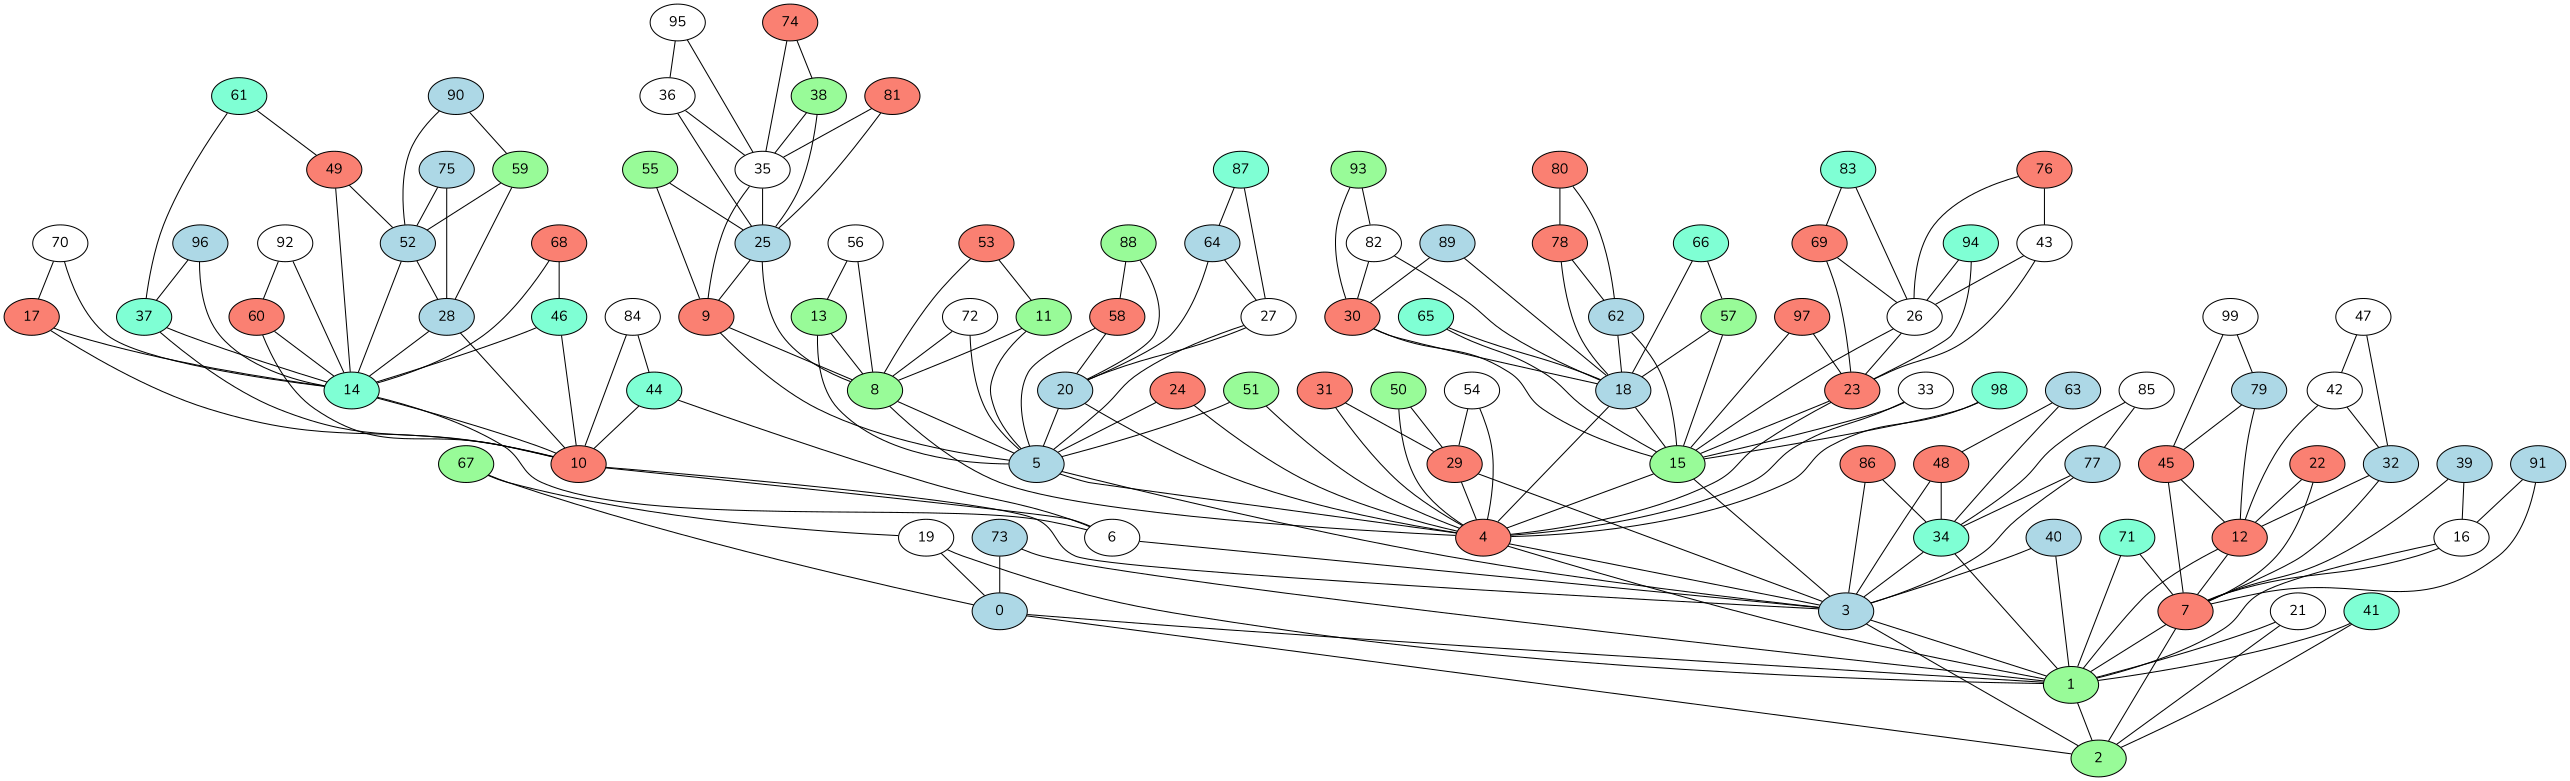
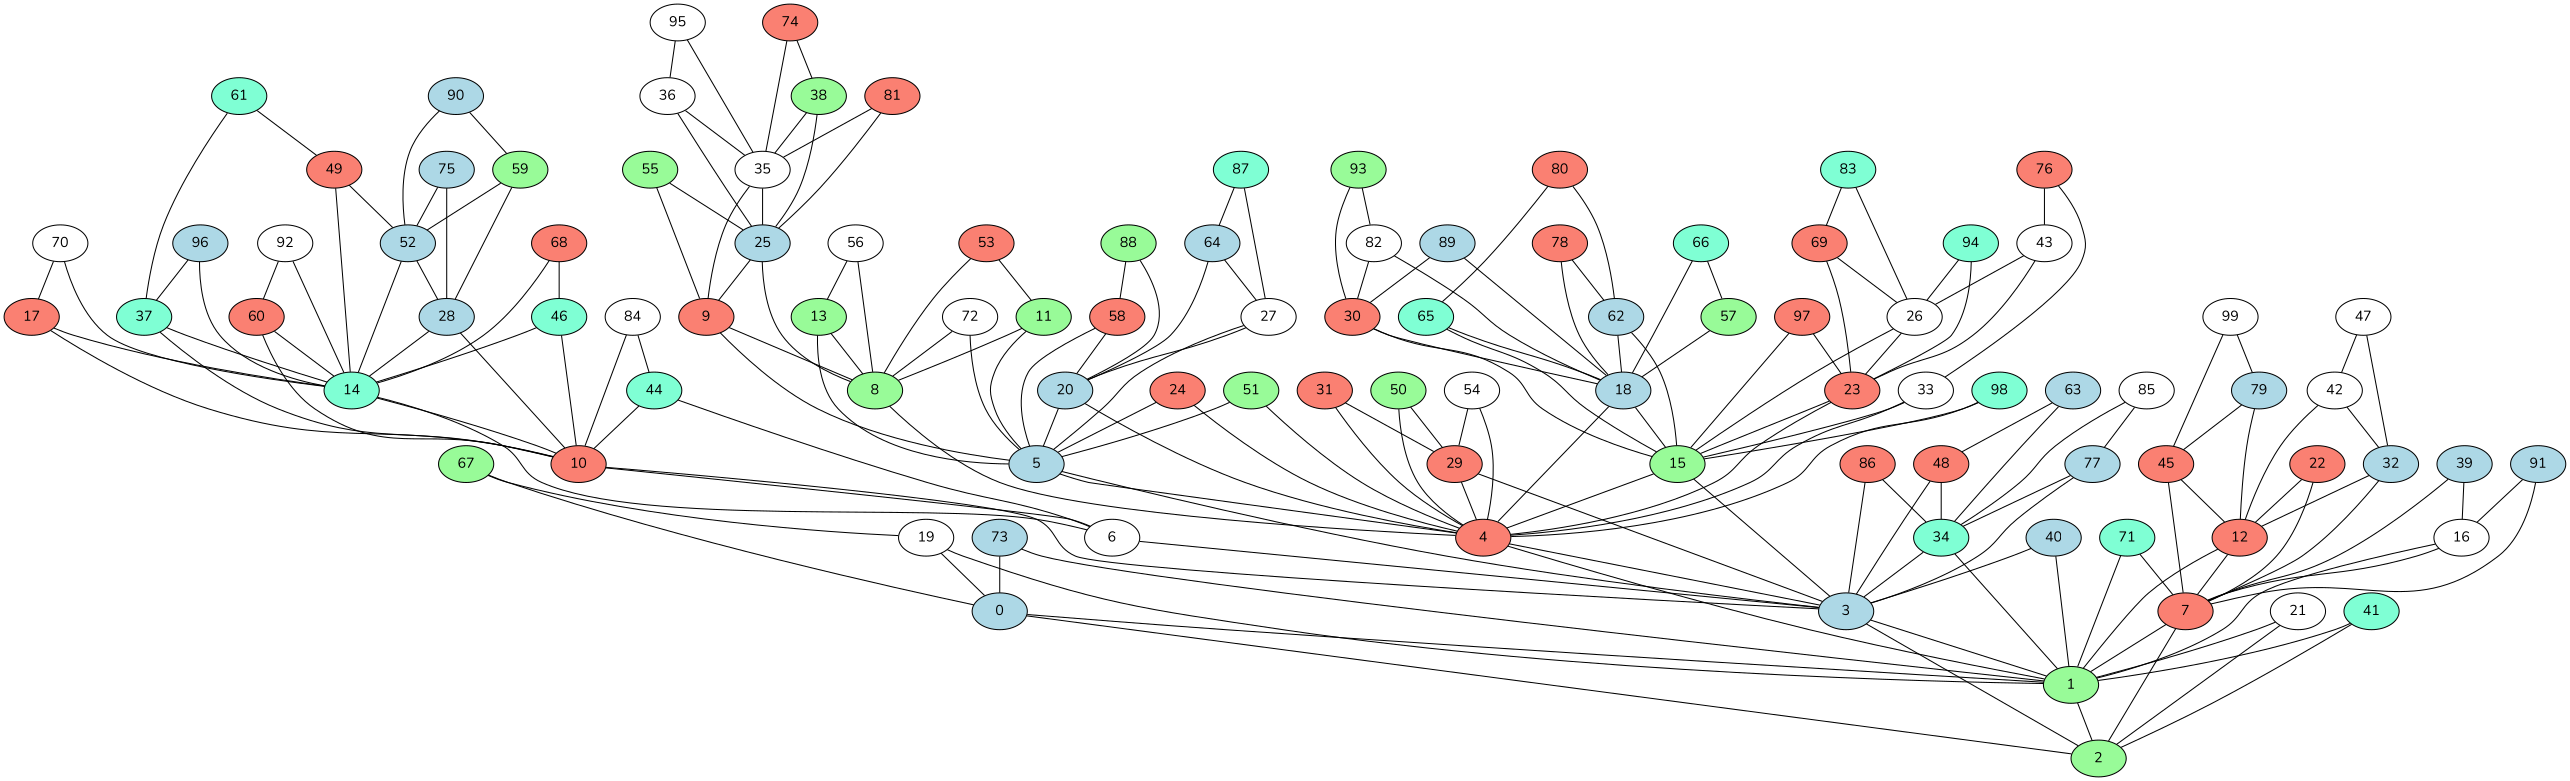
edge "80" -- "78": now "80" -- "65"
edge "76" -- "26": now "76" -- "33"
edge "57" -- "15": removed
edge "8" -- "5": removed
